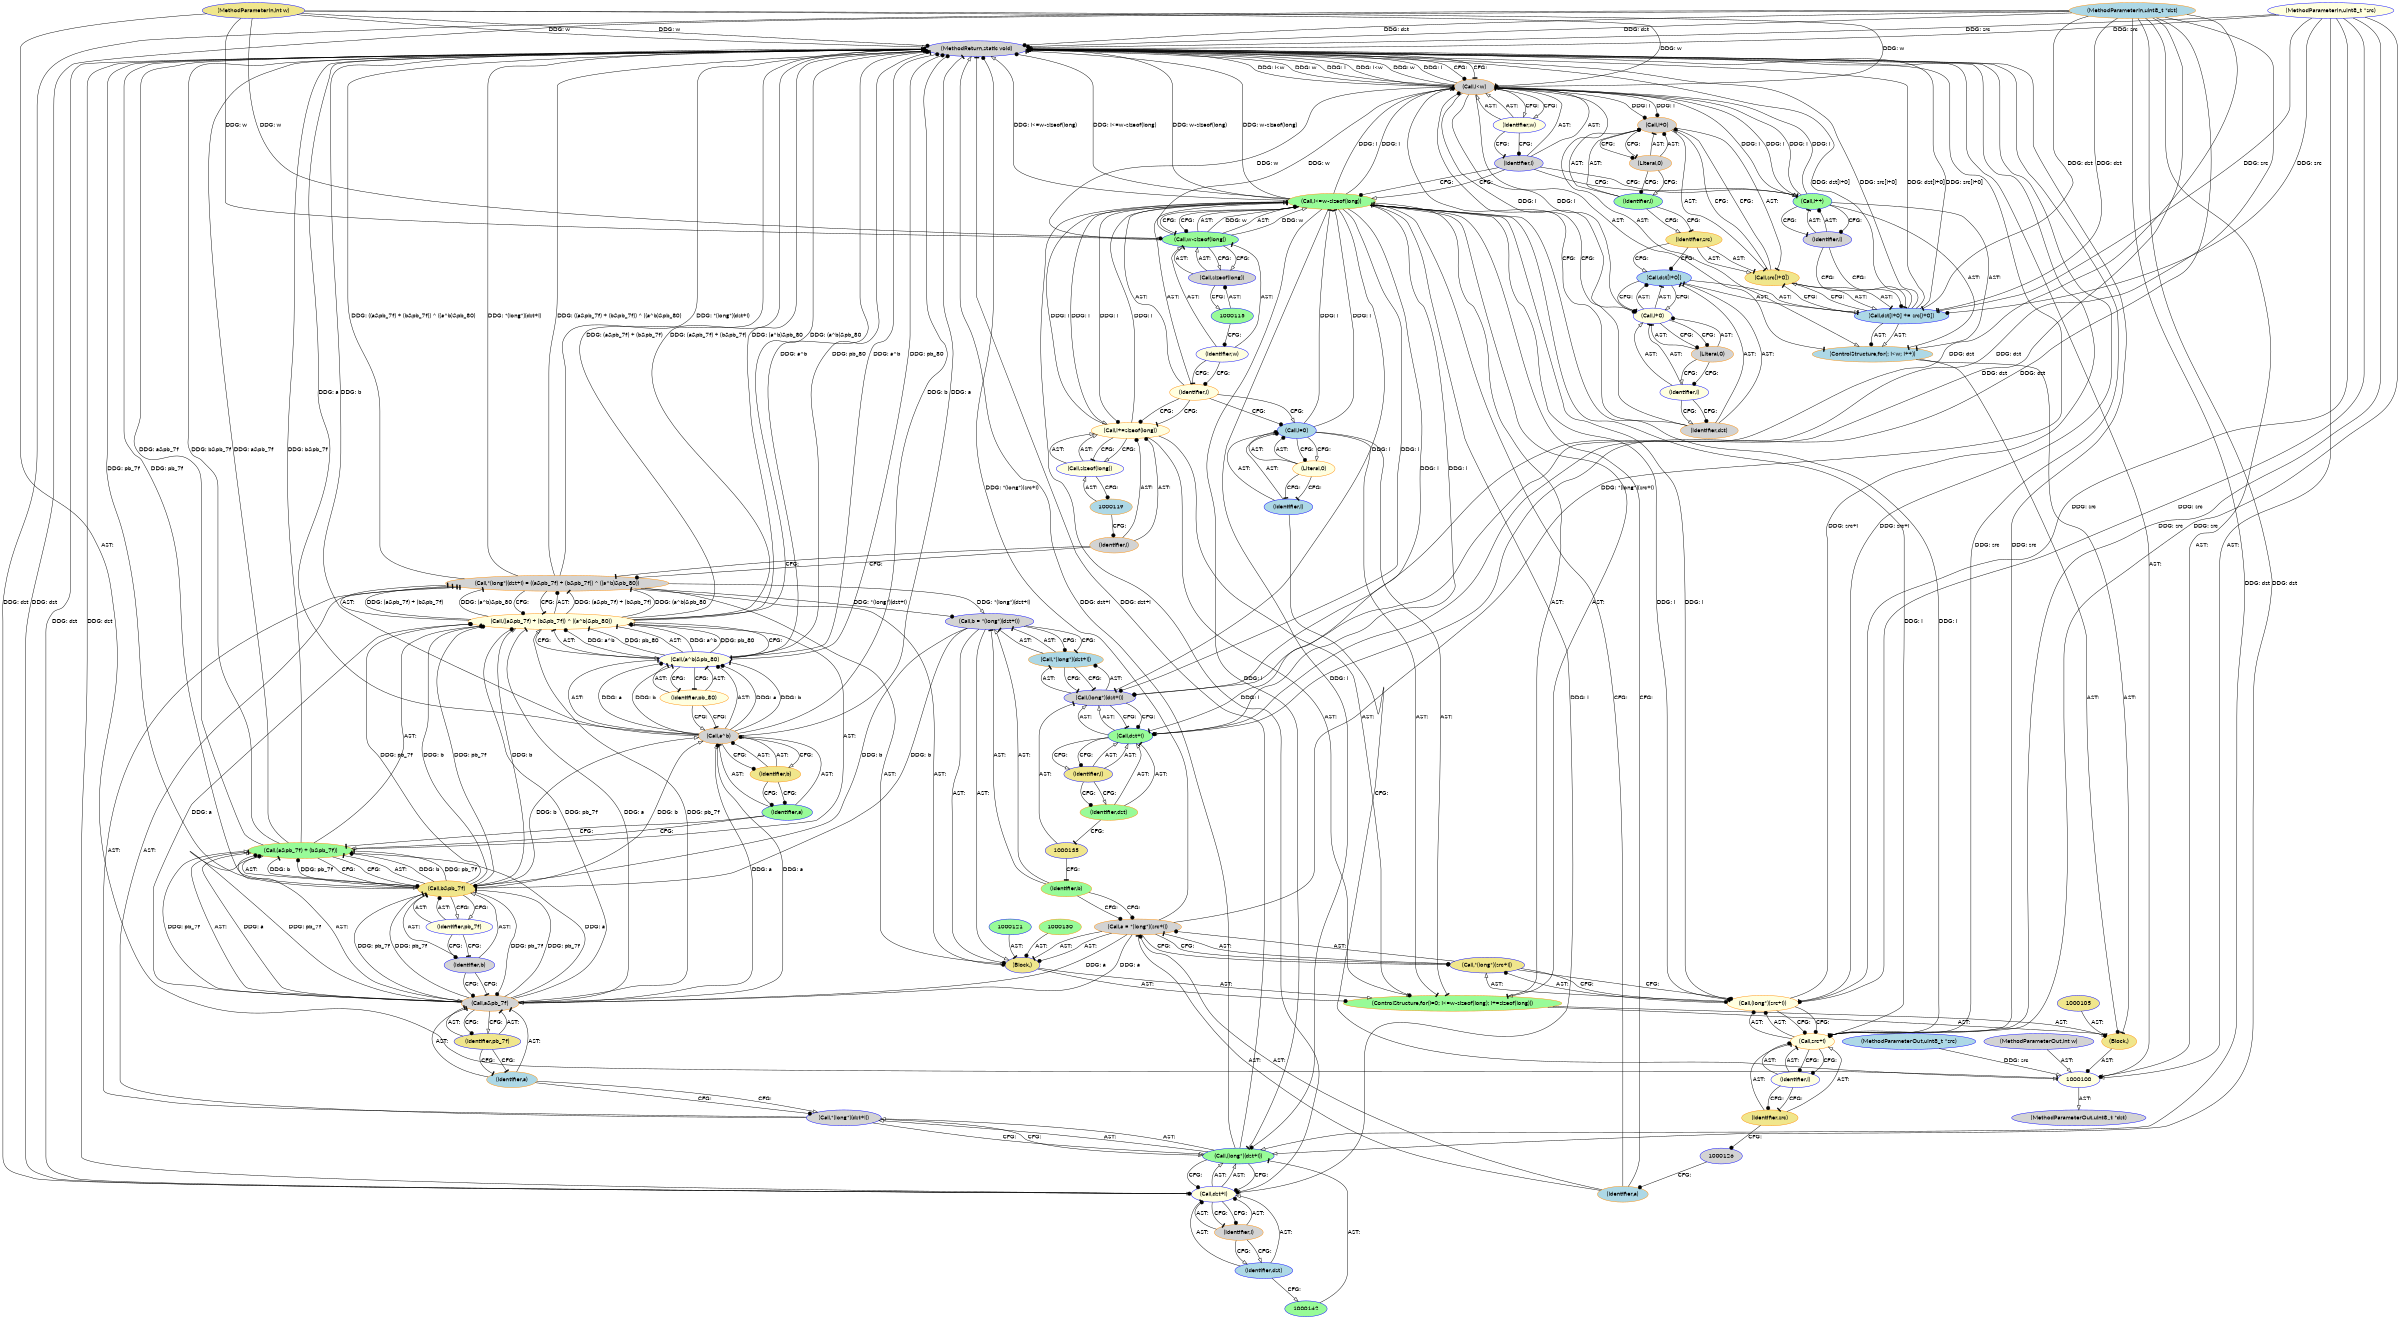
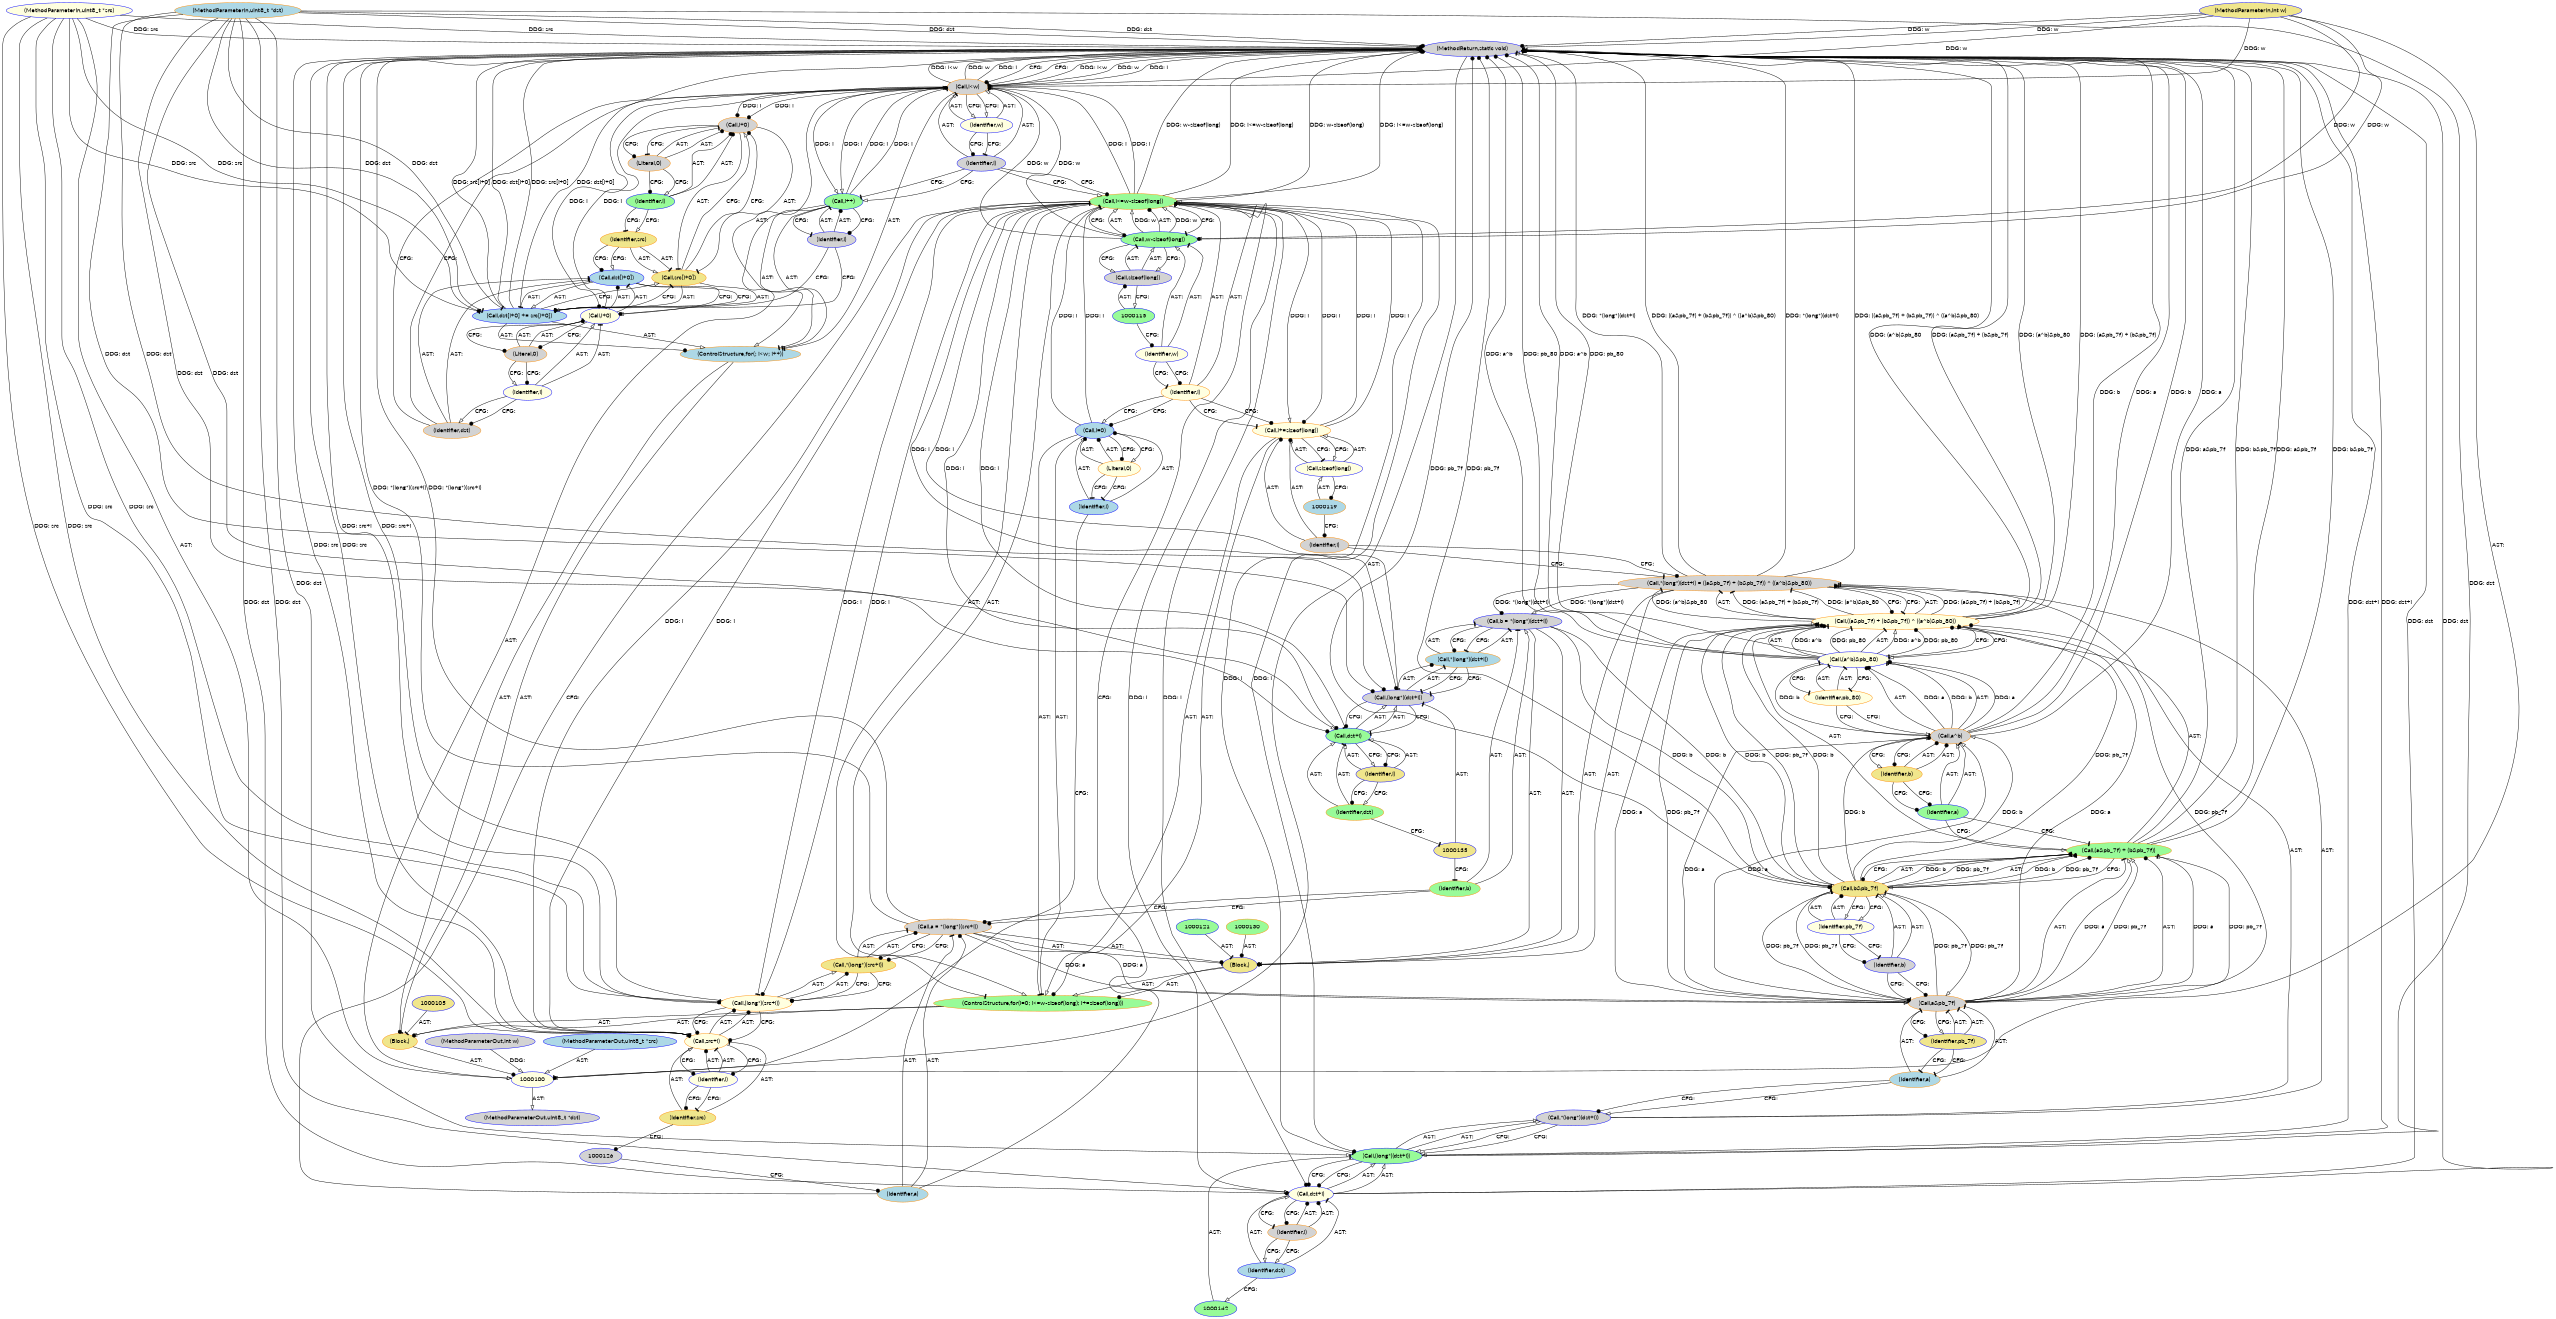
edge "(MethodParameterIn,uint8_t *dst)" -> "1000100": now "(Call,i++)" -> "1000100"
node "(Call,*(long*)(src+i))": color blue -> darkorange
edge "(MethodParameterOut,uint8_t *src)" -> "1000100": label "DDG: src" -> "AST: "
edge "(MethodParameterOut,int w)" -> "1000100": label "AST: " -> "DDG: "
